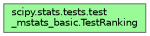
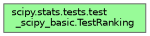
node "scipy.stats.tests.test _mstats_basic.TestRanking": label "scipy.stats.tests.test _mstats_basic.TestRanking" -> "scipy.stats.tests.test _scipy_basic.TestRanking"
